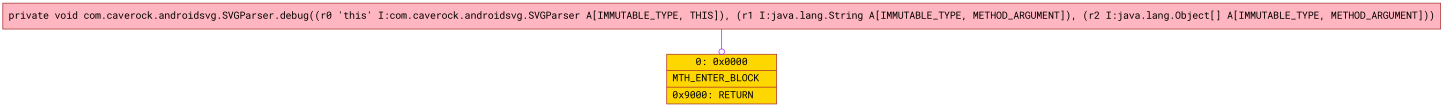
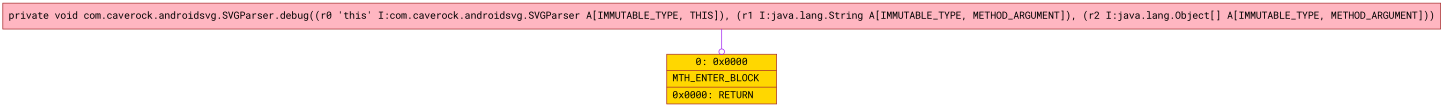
node "0: 0x0000": text "0x9000: RETURN" -> "0x0000: RETURN"
